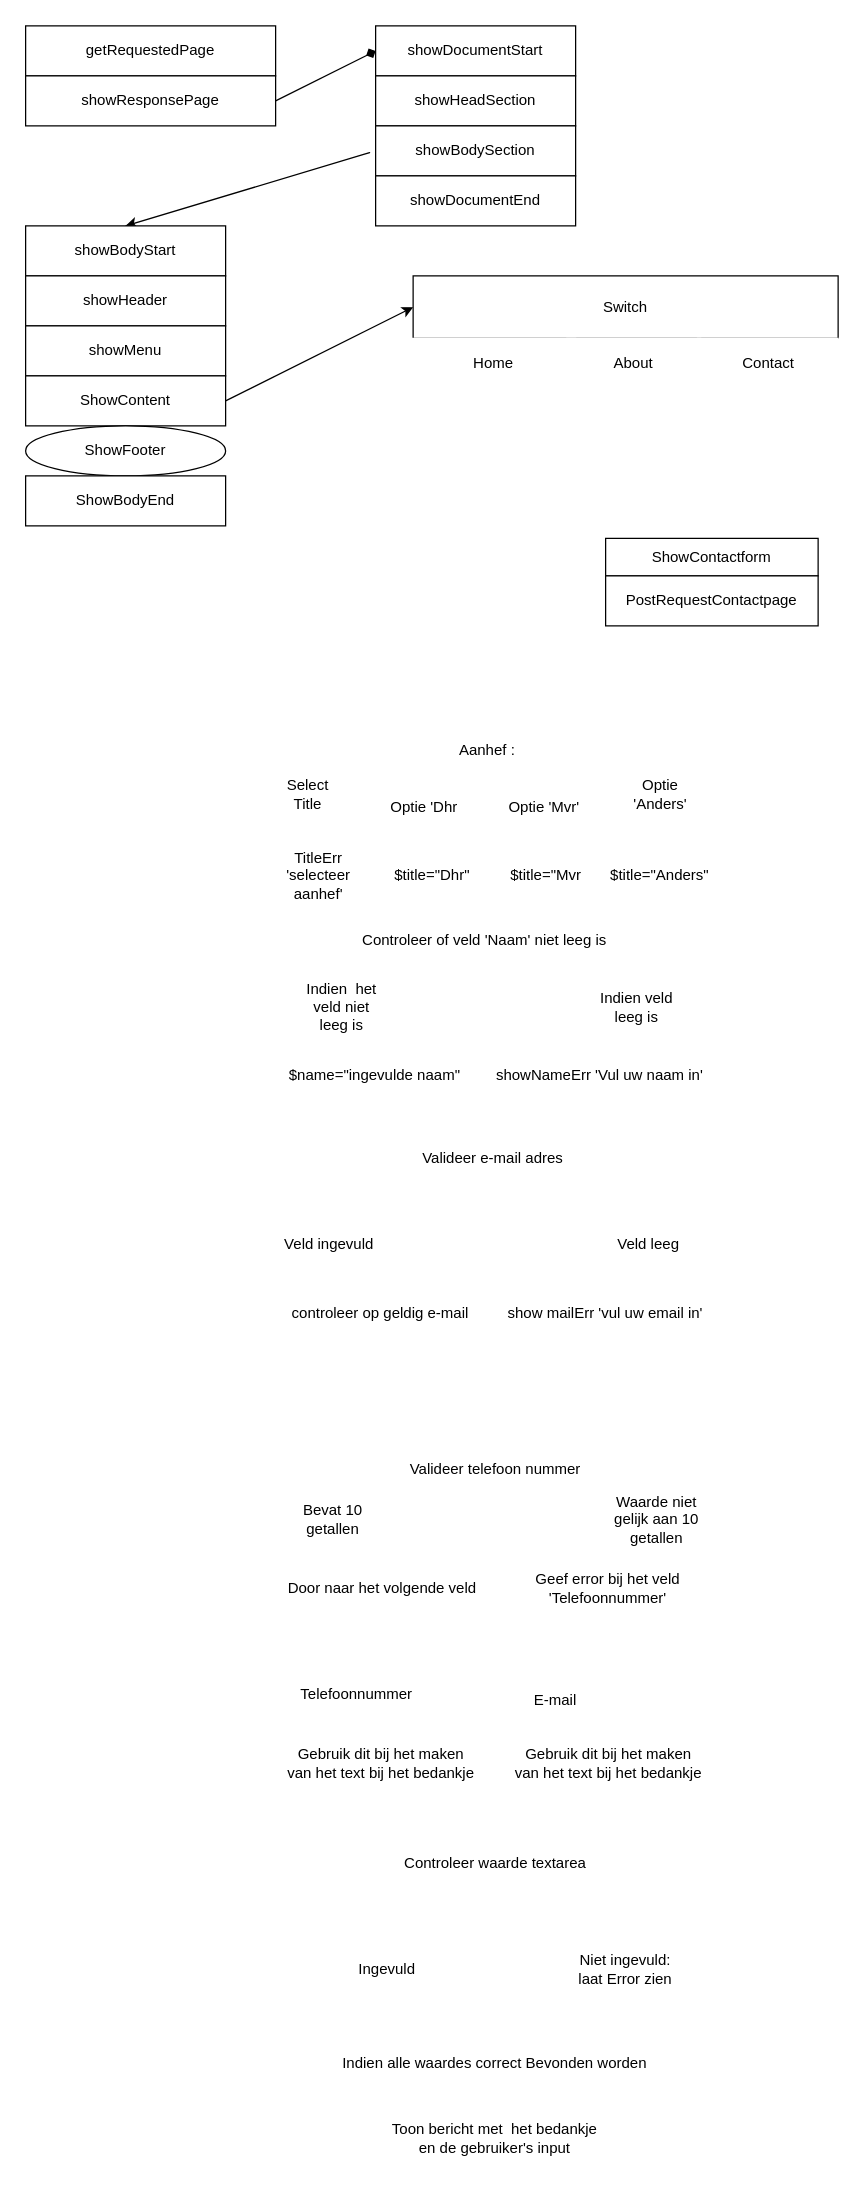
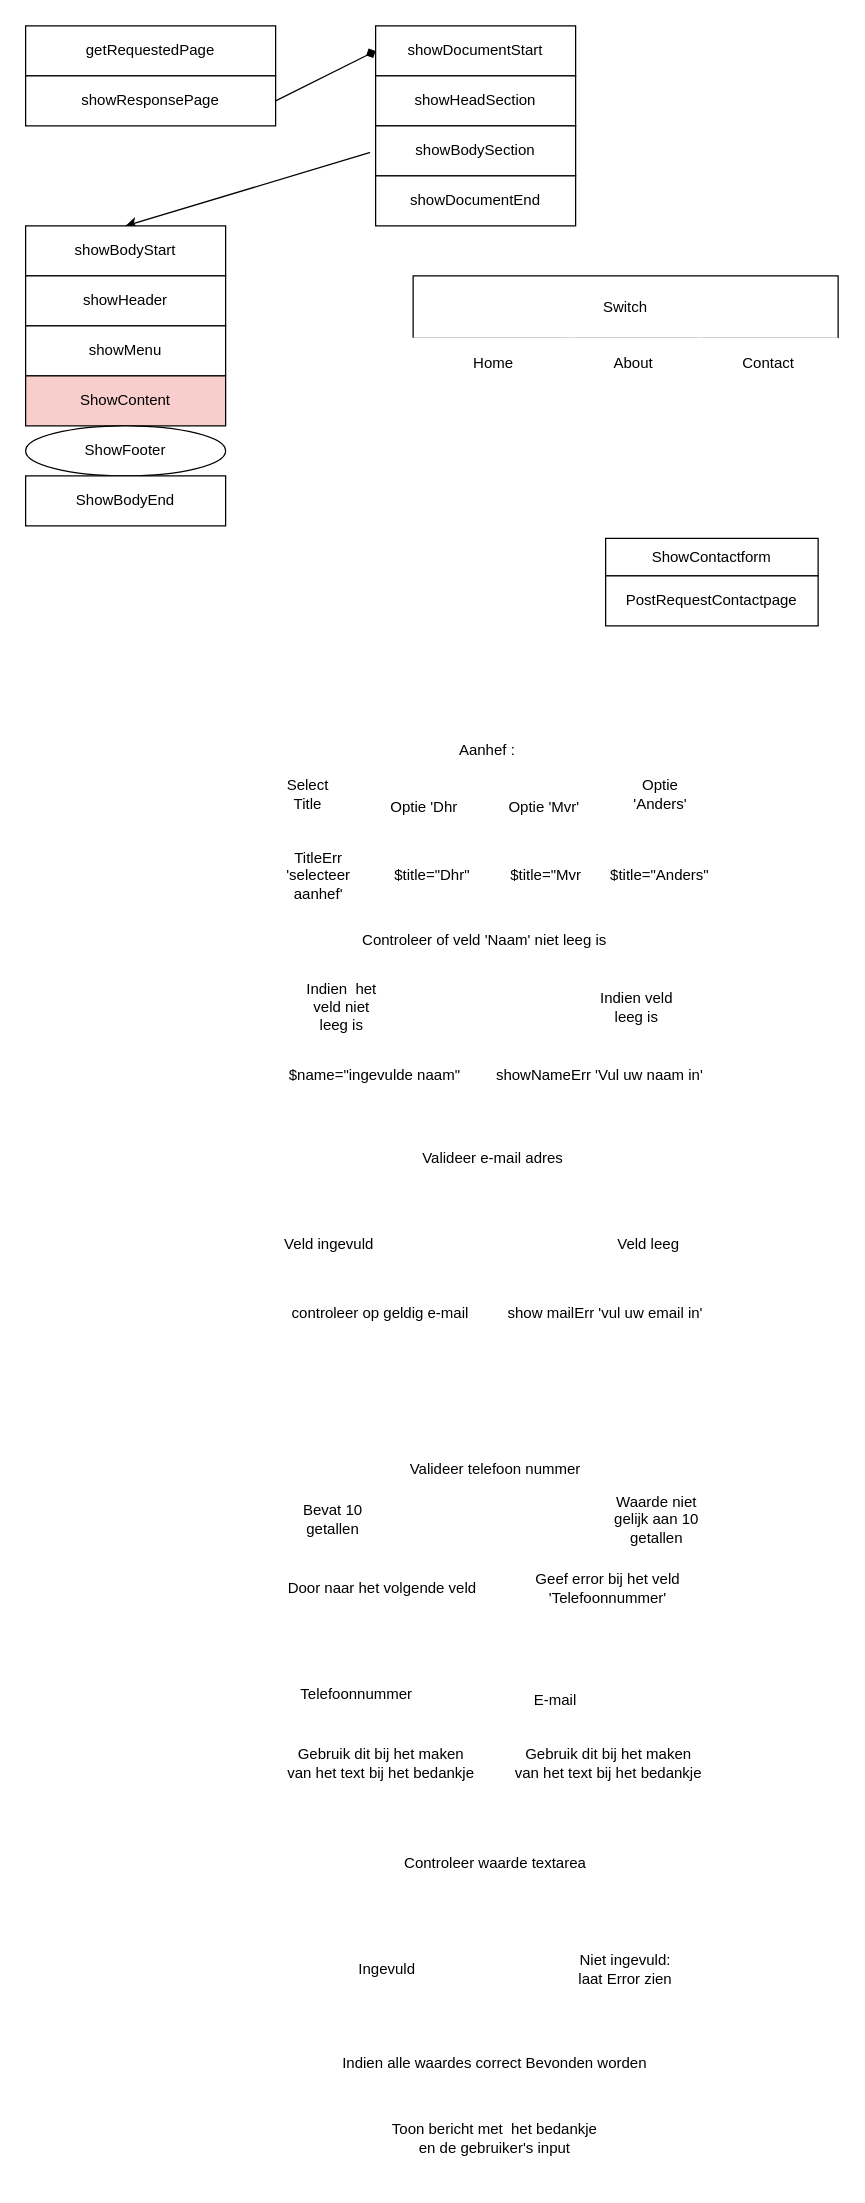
edge "ShowContent" -> "Switch": removed
node "ShowContent": fillcolor #ffffff -> #f8cecc
